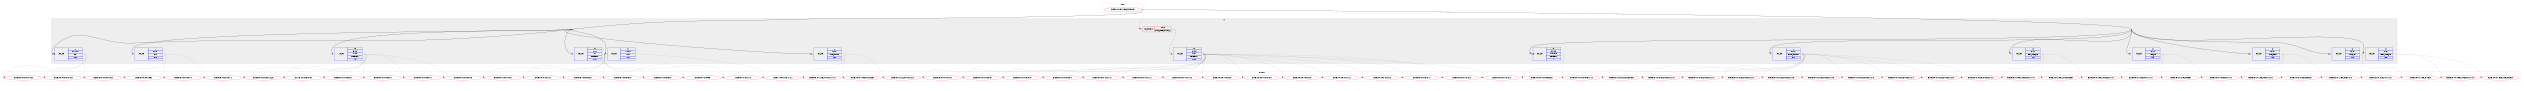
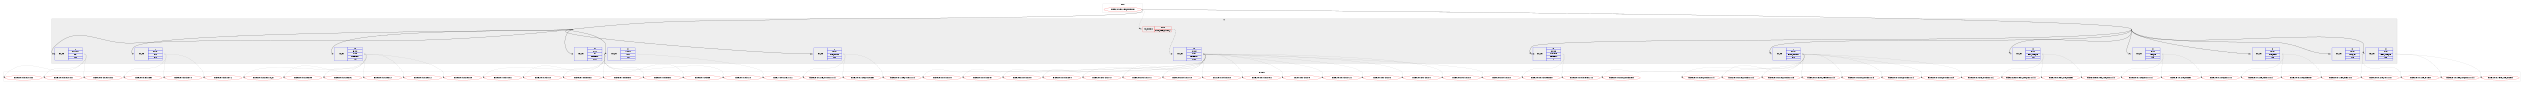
node "empy://dev-util/cmake-3.15.5": label "empy://dev-util/cmake-3.15.5" -> "portage://dev-util/cmake-3.15.5"
node "portage://dev-ros/lang_publisher-1.12.23": label "portage://dev-ros/lang_publisher-1.12.23" -> "portage://dev-ros/image_publisher-1.12.23"
node "portage://dev-lang/python-3.5.7": label "portage://dev-lang/python-3.5.7" -> "portage://exec-lang/python-3.5.7"
node "portage://dev-lang/python-3.8.0": label "portage://dev-lang/python-3.8.0" -> "catkin://dev-lang/python-3.8.0"
node "portage://dev-lang/python-3.7.5": label "portage://dev-lang/python-3.7.5" -> "lang://dev-lang/python-3.7.5"
node "portage://dev-lang/ros-3.7.4-r1": label "portage://dev-lang/ros-3.7.4-r1" -> "portage://dev-lang/python-3.7.4-r1"
node "portage://dev-git/python-3.7.2": label "portage://dev-git/python-3.7.2" -> "portage://dev-lang/python-3.7.2"
node "portage://dev-ros/camera_calibration-1.12.23": removed
node "portage://dev-ros/camera_calibration-1.12.21": label "portage://dev-ros/camera_calibration-1.12.21" -> "camera://dev-ros/camera_calibration-1.12.21"
node "portage://dev-ros/camera_calibration-1.12.19": label "portage://dev-ros/camera_calibration-1.12.19" -> "portage://dev-ros/camera_greaterequal-1.12.19"
node "portage://dev-ros/depth_image_proc-1.12.22-r1": label "portage://dev-ros/depth_image_proc-1.12.22-r1" -> "portage://camera-ros/depth_image_proc-1.12.22-r1"
node "portage://dev-ros/depth_image_proc-1.12.23": label "portage://dev-ros/depth_image_proc-1.12.23" -> "portage://stereo-ros/depth_image_proc-1.12.23"
